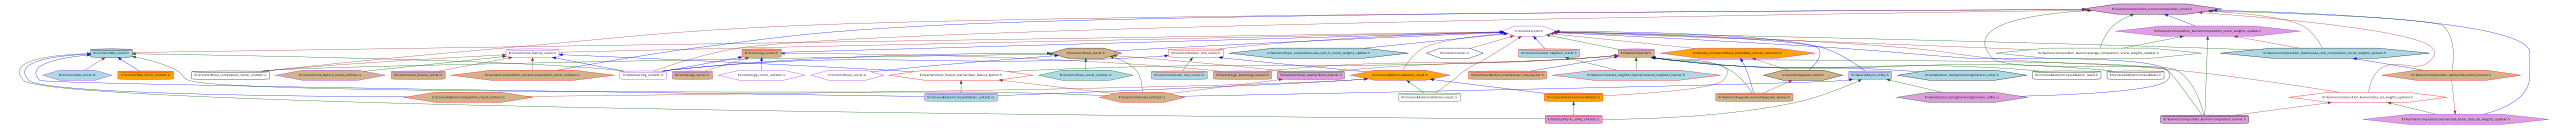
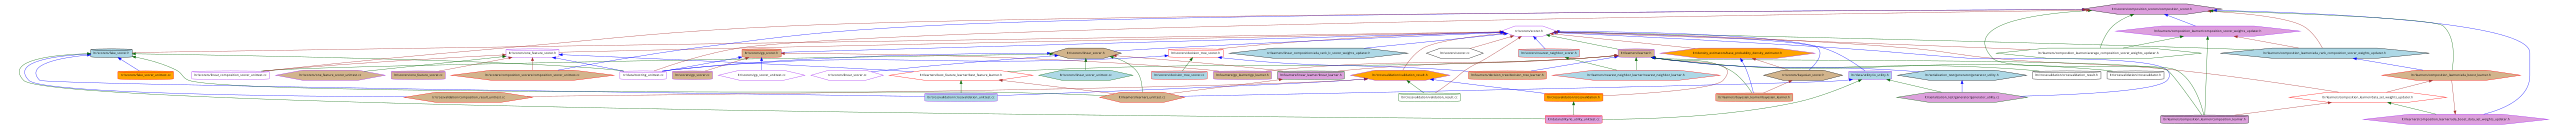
edge "ltr/learners/composition_learner/data_set_weights_updater.h" -> "ltr/scorers/composition_scorers/composition_scorer.h": now "ltr/learners/composition_learner/data_set_weights_updater.h" -> "ltr/learners/composition_learner/ada_boost_learner.h"
edge "ltr/crossvalidation/validation_result.h" -> "ltr/scorers/decision_tree_scorer.h": now "ltr/learners/decision_tree/decision_tree_learner.h" -> "ltr/scorers/decision_tree_scorer.h"
node "ltr/scorers/fake_scorer.cc": removed
node "ltr/scorers/linear_composition_scorer_unittest.cc": color black -> purple
edge "ltr/serialization_test/generator/generator_utility.cc" -> "ltr/serialization_test/generator/generator_utility.h": added
